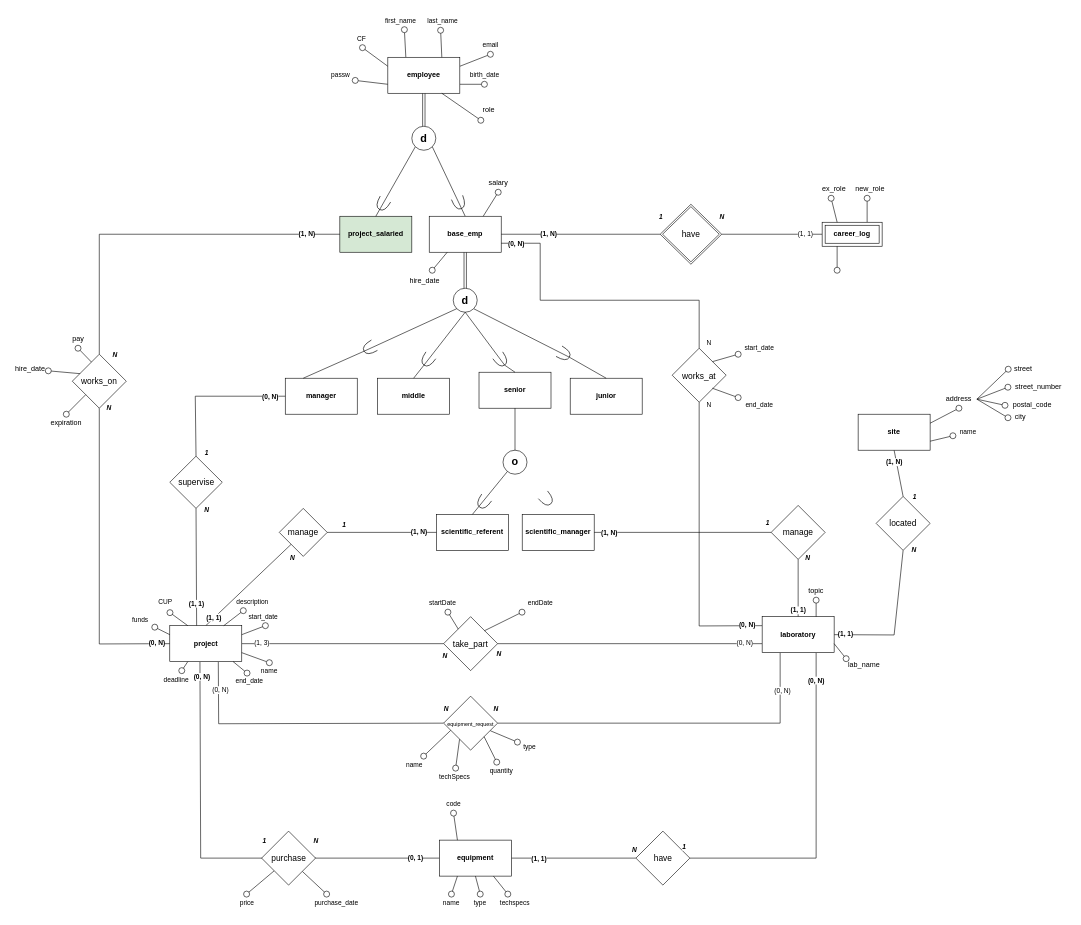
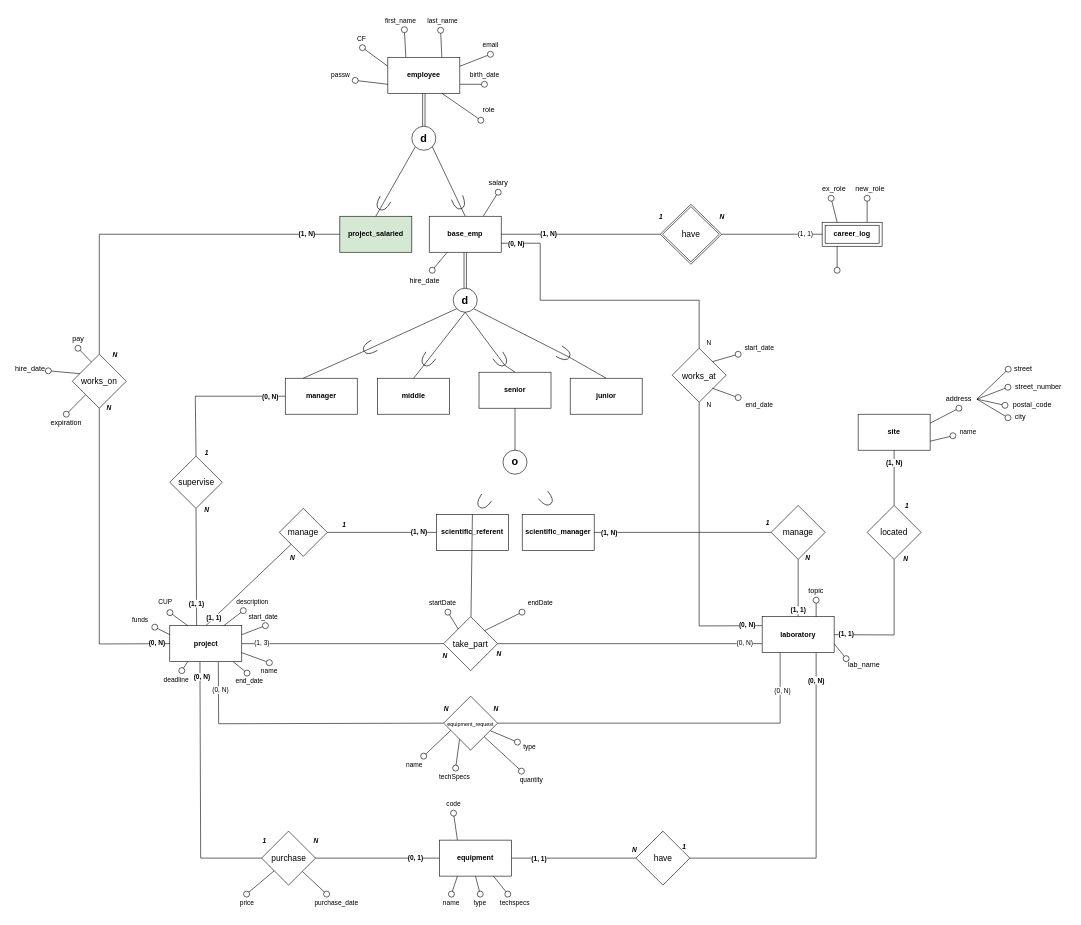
edge "o" -- "scientific_referent": now "take_part" -- "scientific_referent"
node "located": moved (903, 524) -> (894, 533)
node "quantity": moved (501, 771) -> (531, 780)
